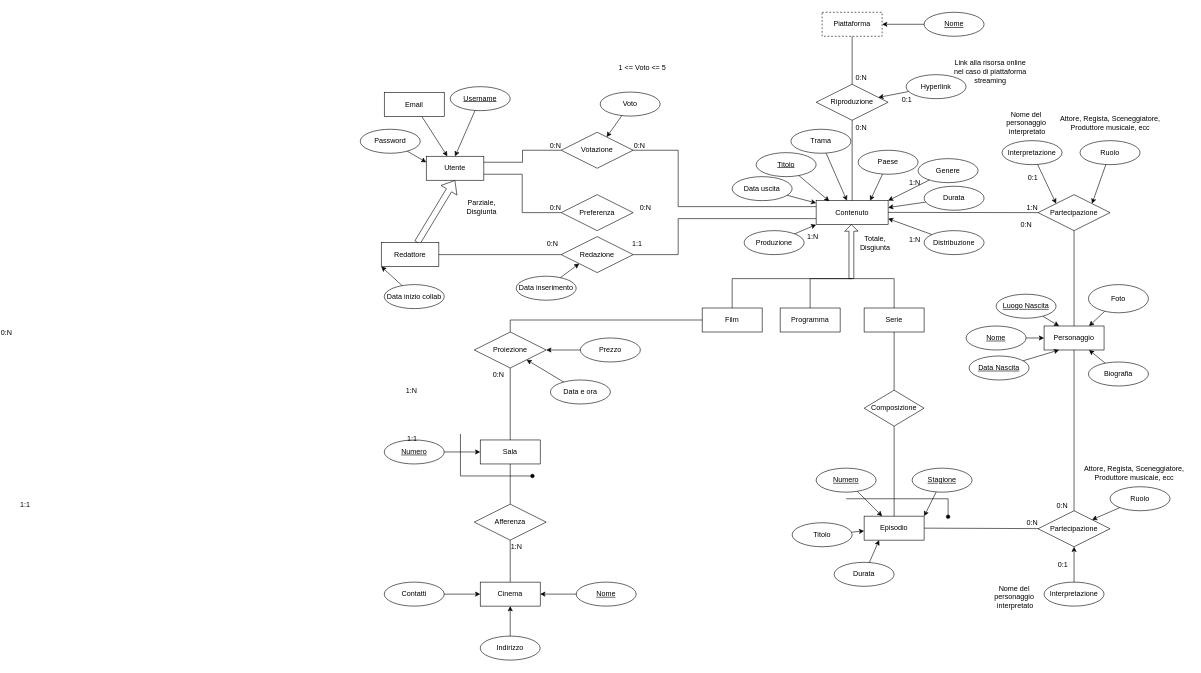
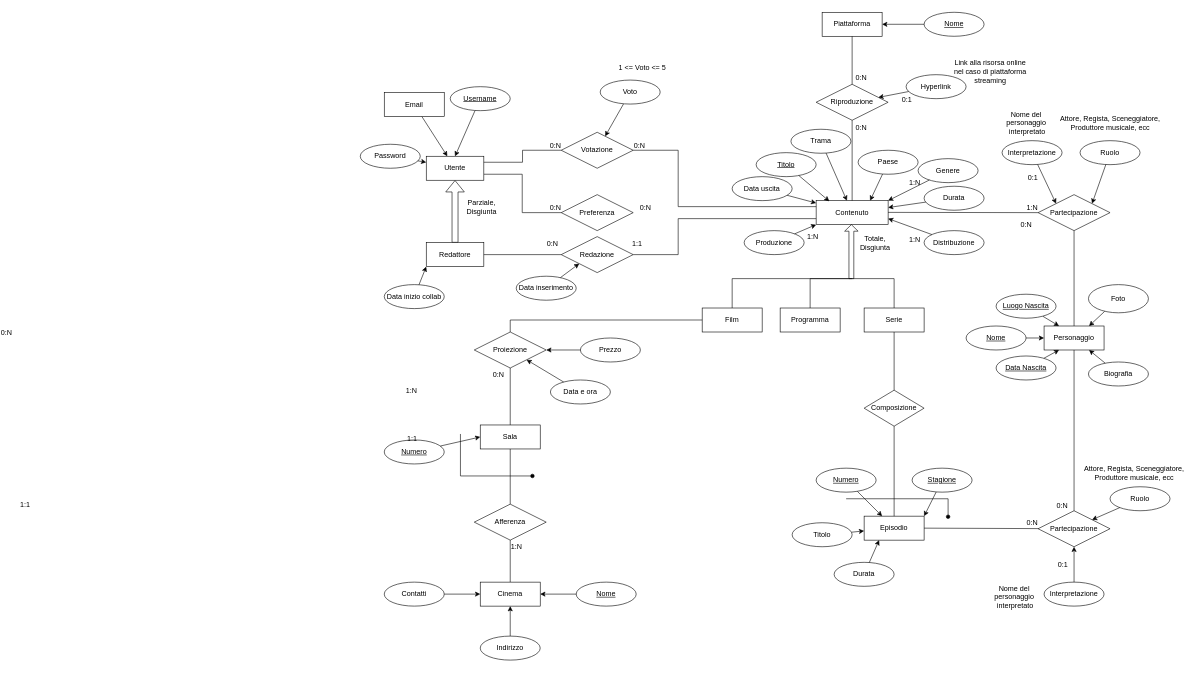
node "Piattaforma": style dashed -> solid
node "Voto": moved (630, 104) -> (630, 92)
node "Password": moved (390, 141) -> (390, 156)
node "Redattore": moved (410, 255) -> (455, 255)
node "Data Nascita": moved (999, 368) -> (1026, 368)
node "Sala": moved (510, 452) -> (510, 437)
